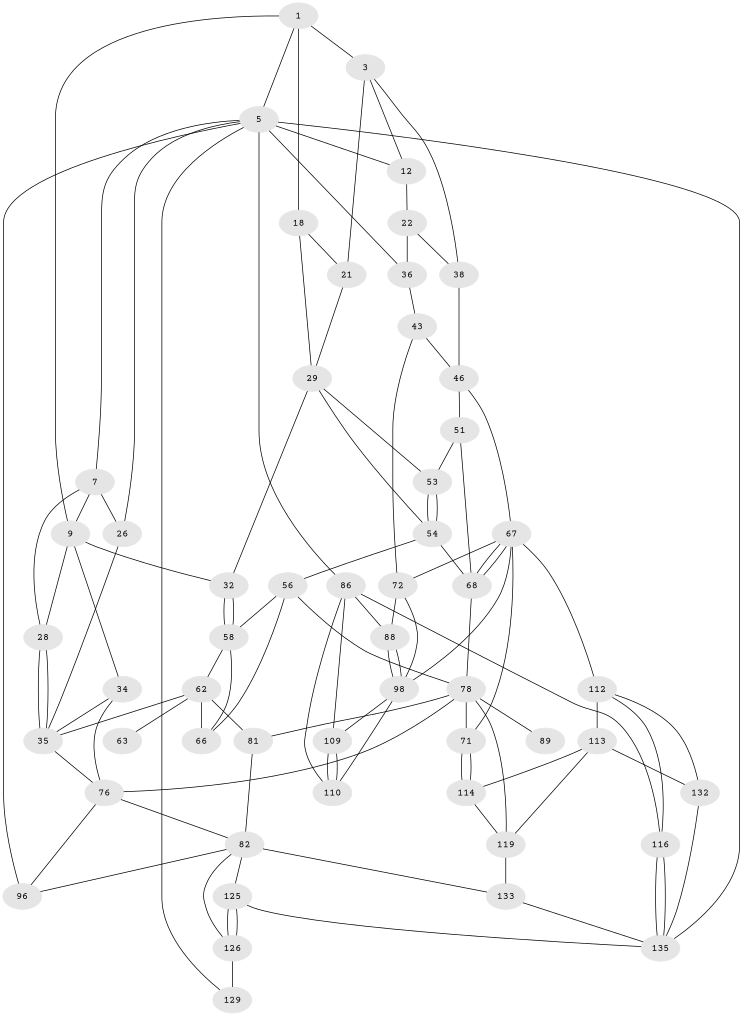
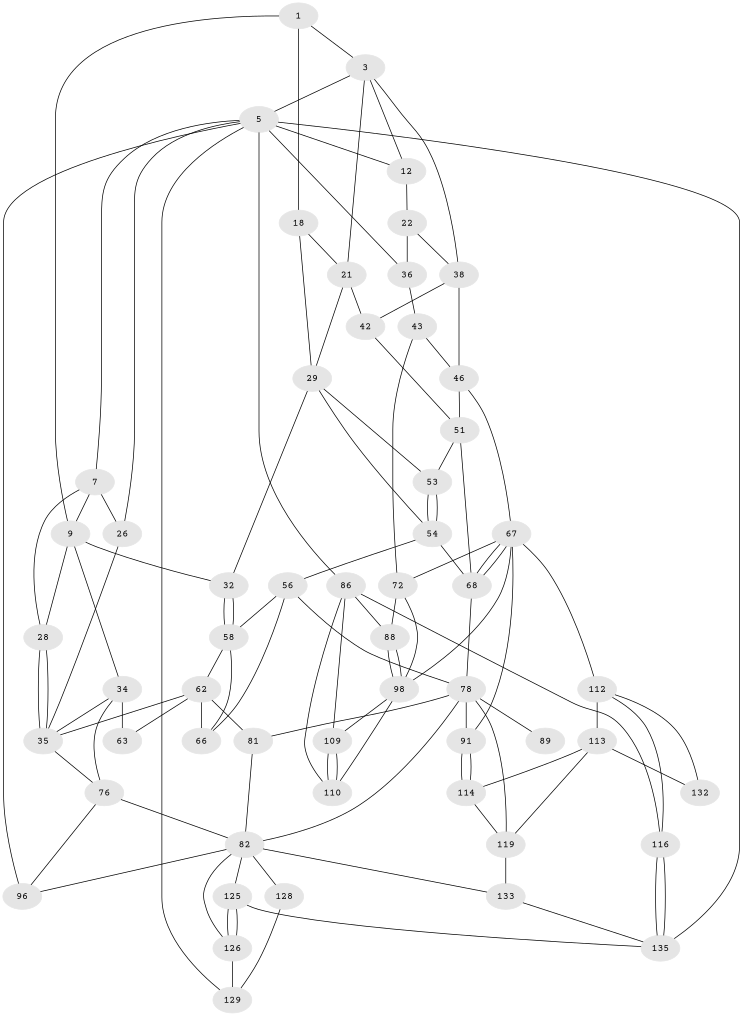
edge "1" -- "5": now "3" -- "5"
node "42": added
edge "34" -- "63": added
node "71": label "71" -> "91"
edge "78" -- "76": now "78" -- "82"
edge "132" -- "135": removed
node "128": added
